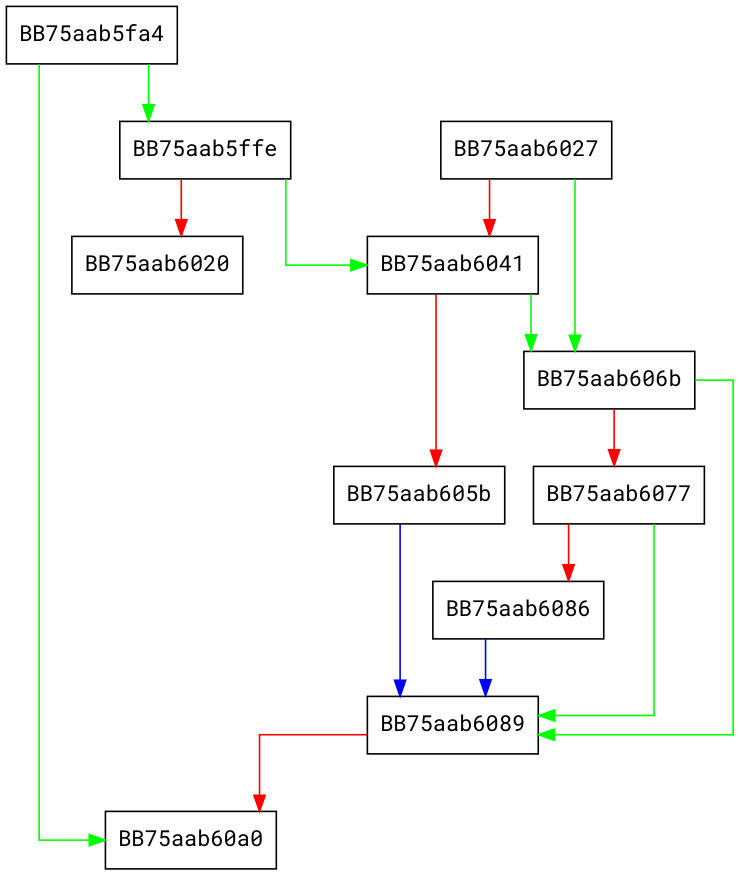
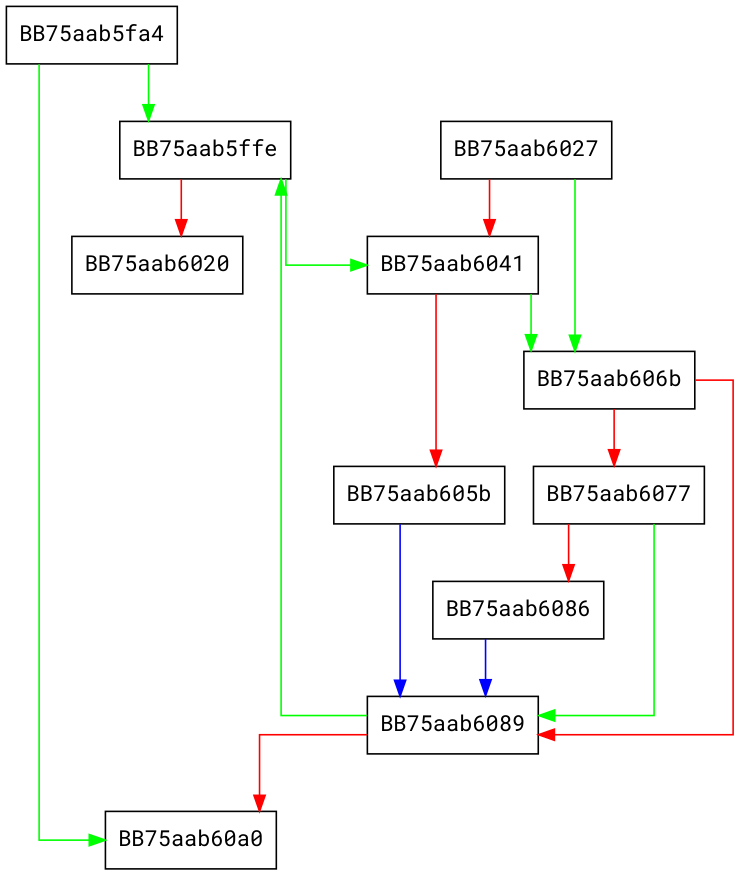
edge "BB75aab6089" -> "BB75aab5ffe": added
edge "BB75aab606b" -> "BB75aab6089": color green -> red
